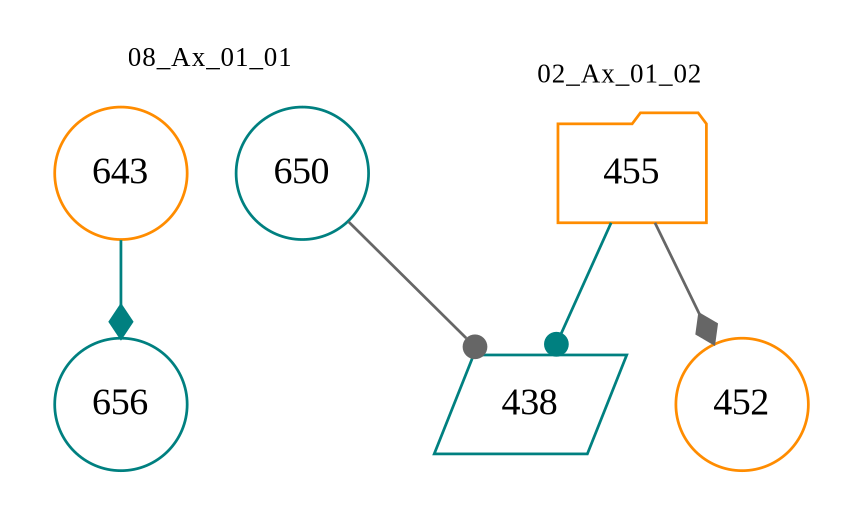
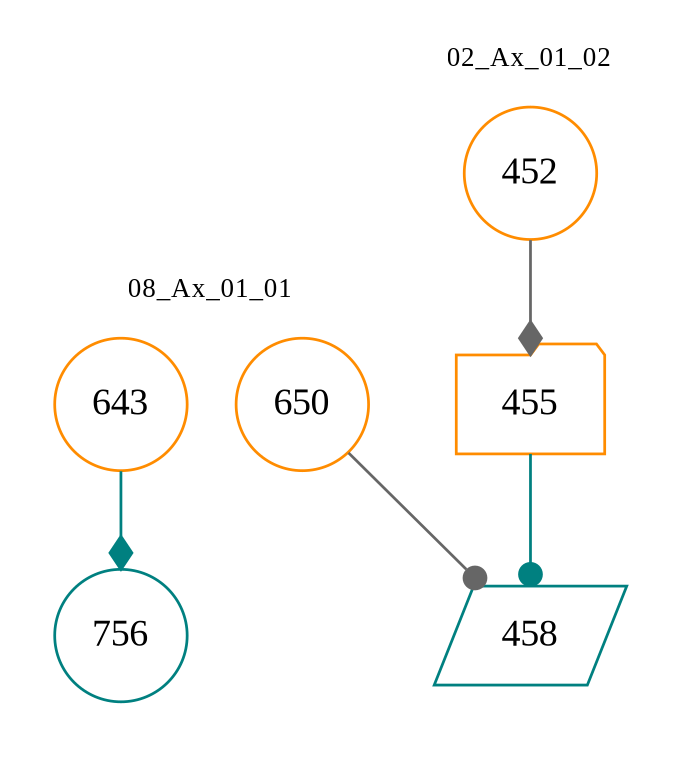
node "650": color teal -> darkorange
edge "455" -> "452": reversed
node "656": label "656" -> "756"
node "438": label "438" -> "458"
